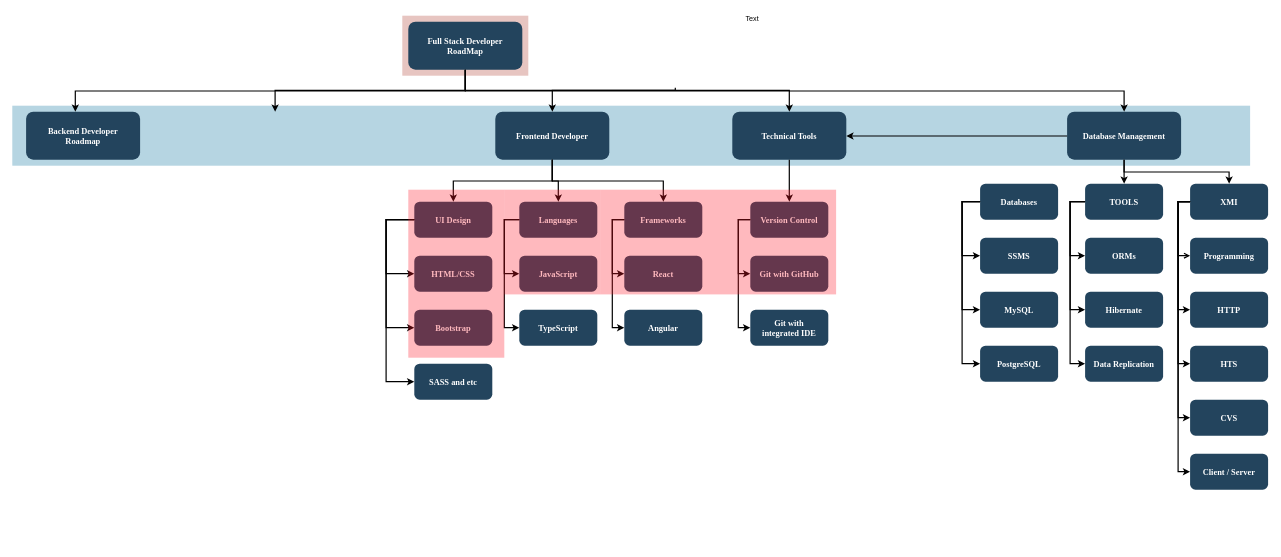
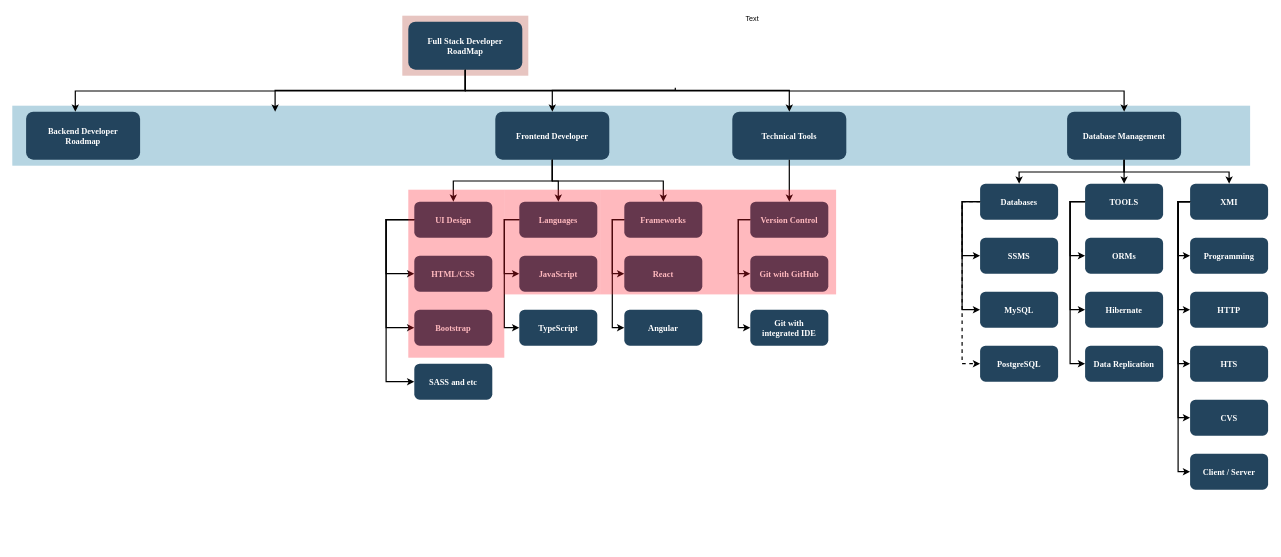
edge "Database Management" -> "Technical Tools": now "Database Management" -> "Databases"
edge "XMI" -> "Programming": arrowhead open -> classic
edge "Databases" -> "PostgreSQL": style solid -> dashed
